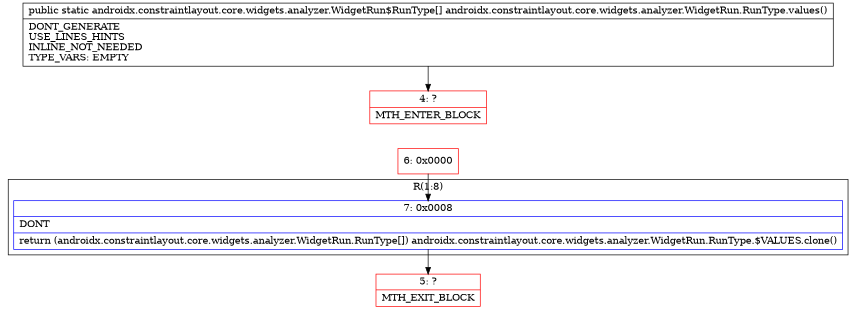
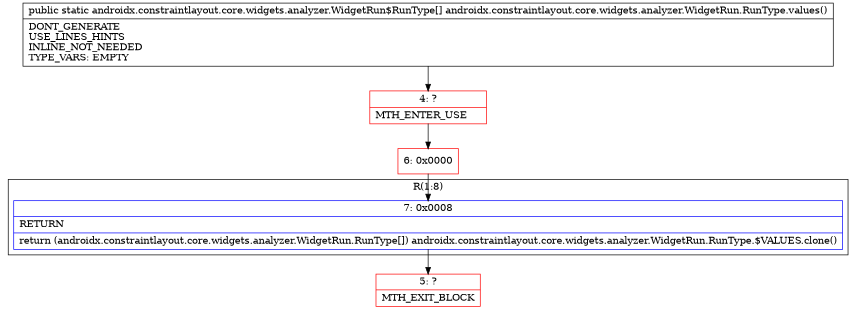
node "4: ?": text "MTH_ENTER_BLOCK" -> "MTH_ENTER_USE"
edge "4: ?" -> "6: 0x0000": added
node "7: 0x0008": text "DONT" -> "RETURN"
